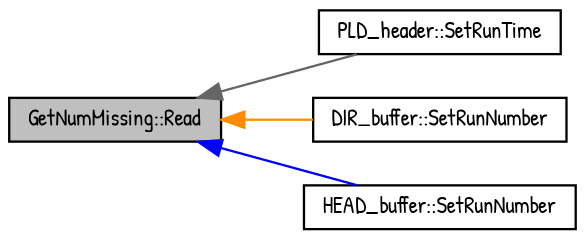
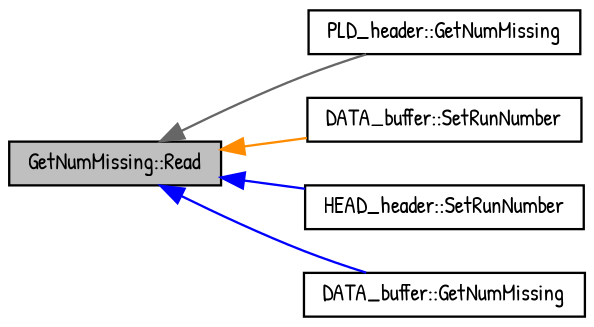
node "PLD_header::SetRunTime": label "PLD_header::SetRunTime" -> "PLD_header::GetNumMissing"
node "DIR_buffer::SetRunNumber": label "DIR_buffer::SetRunNumber" -> "DATA_buffer::SetRunNumber"
node "HEAD_buffer::SetRunNumber": label "HEAD_buffer::SetRunNumber" -> "HEAD_header::SetRunNumber"
node "DATA_buffer::GetNumMissing": added
